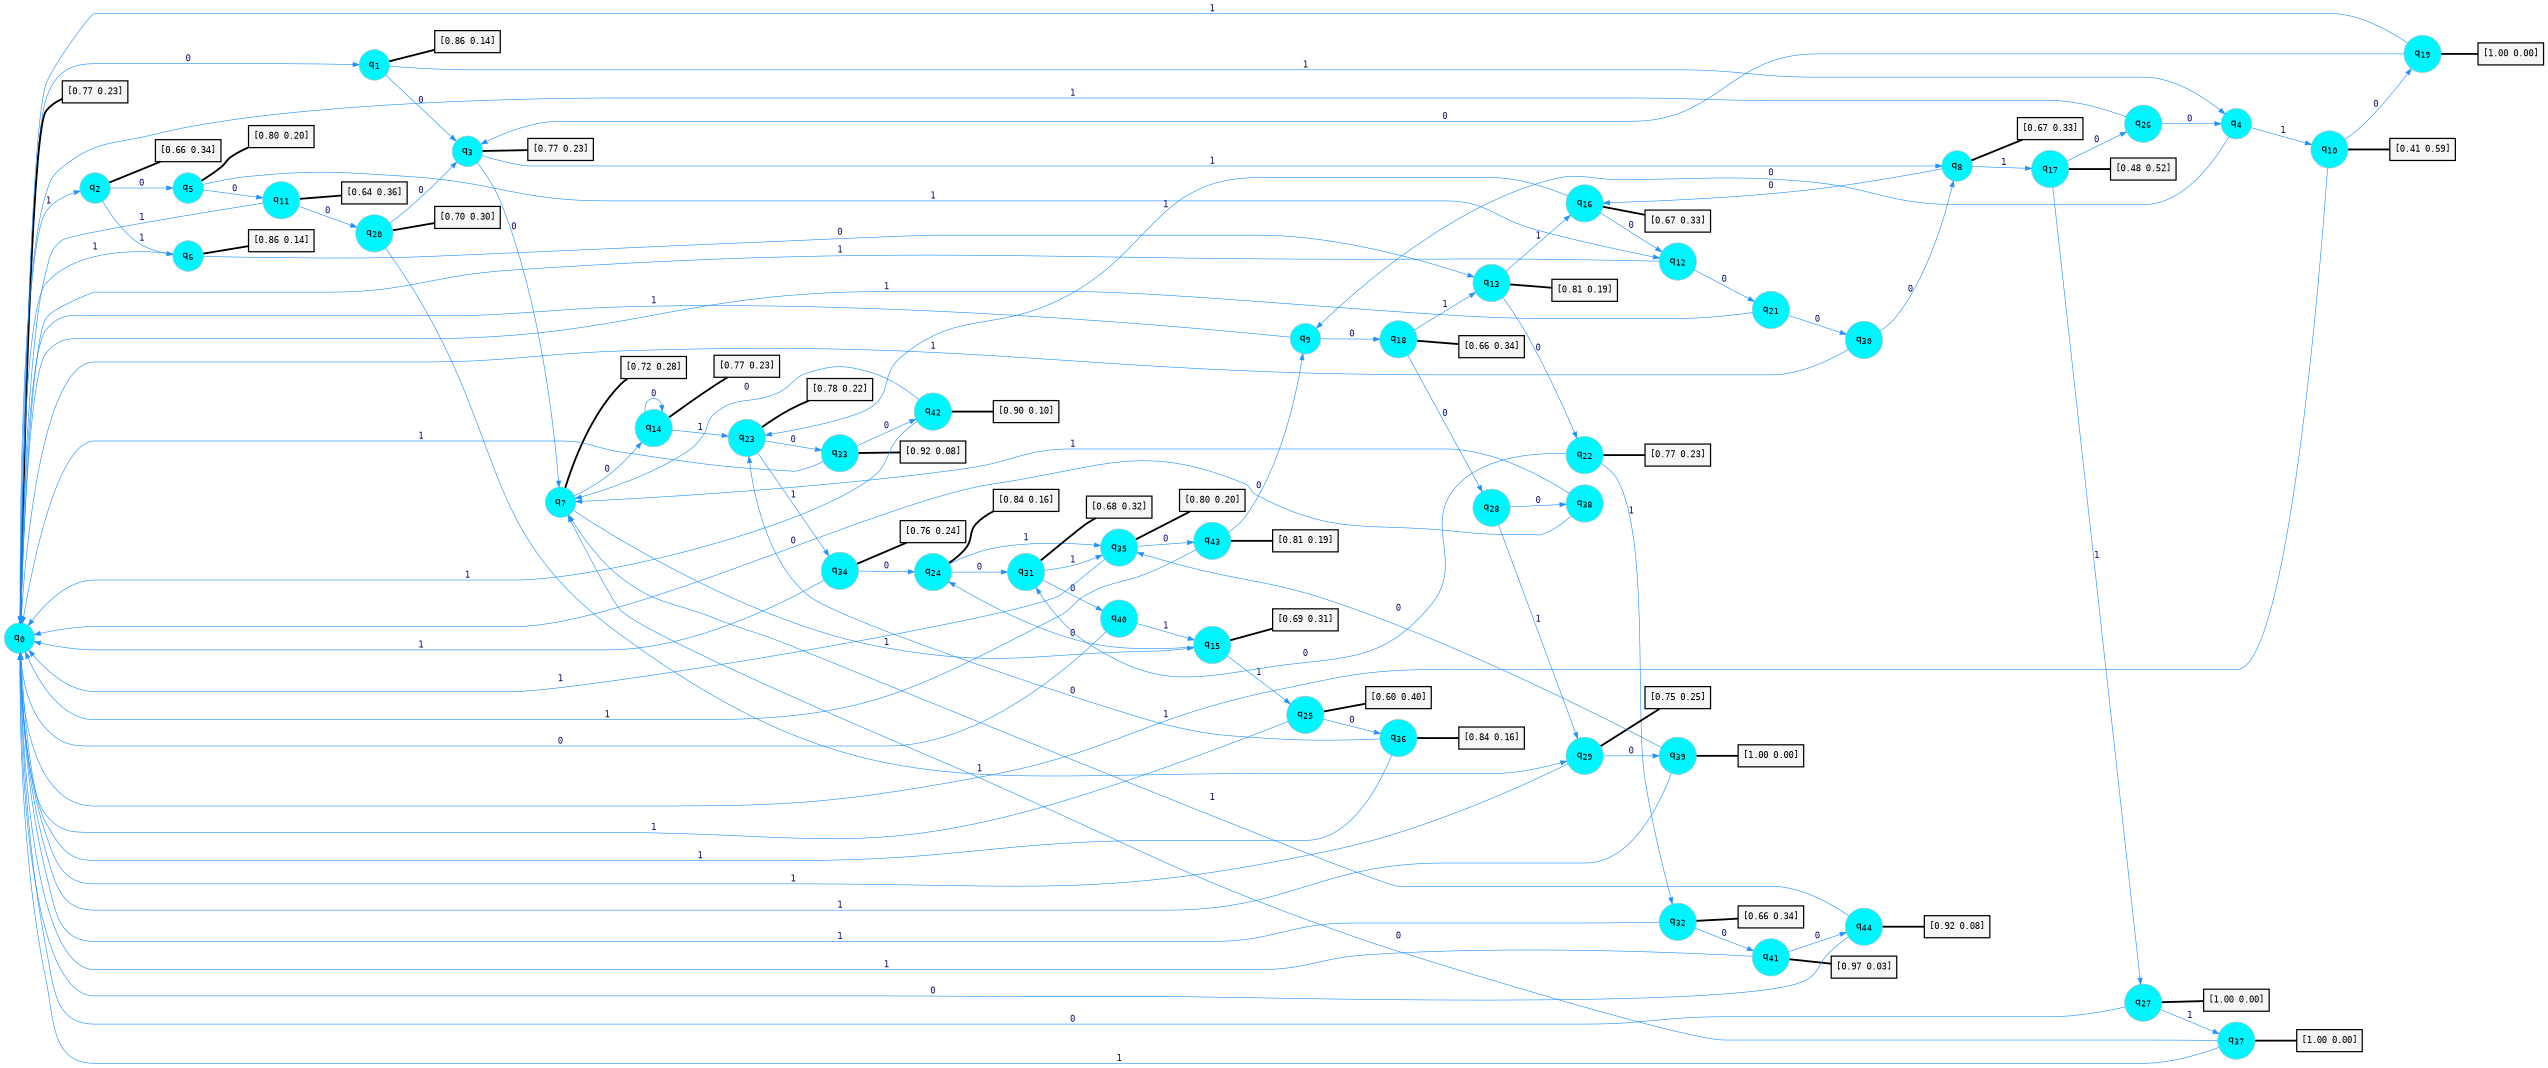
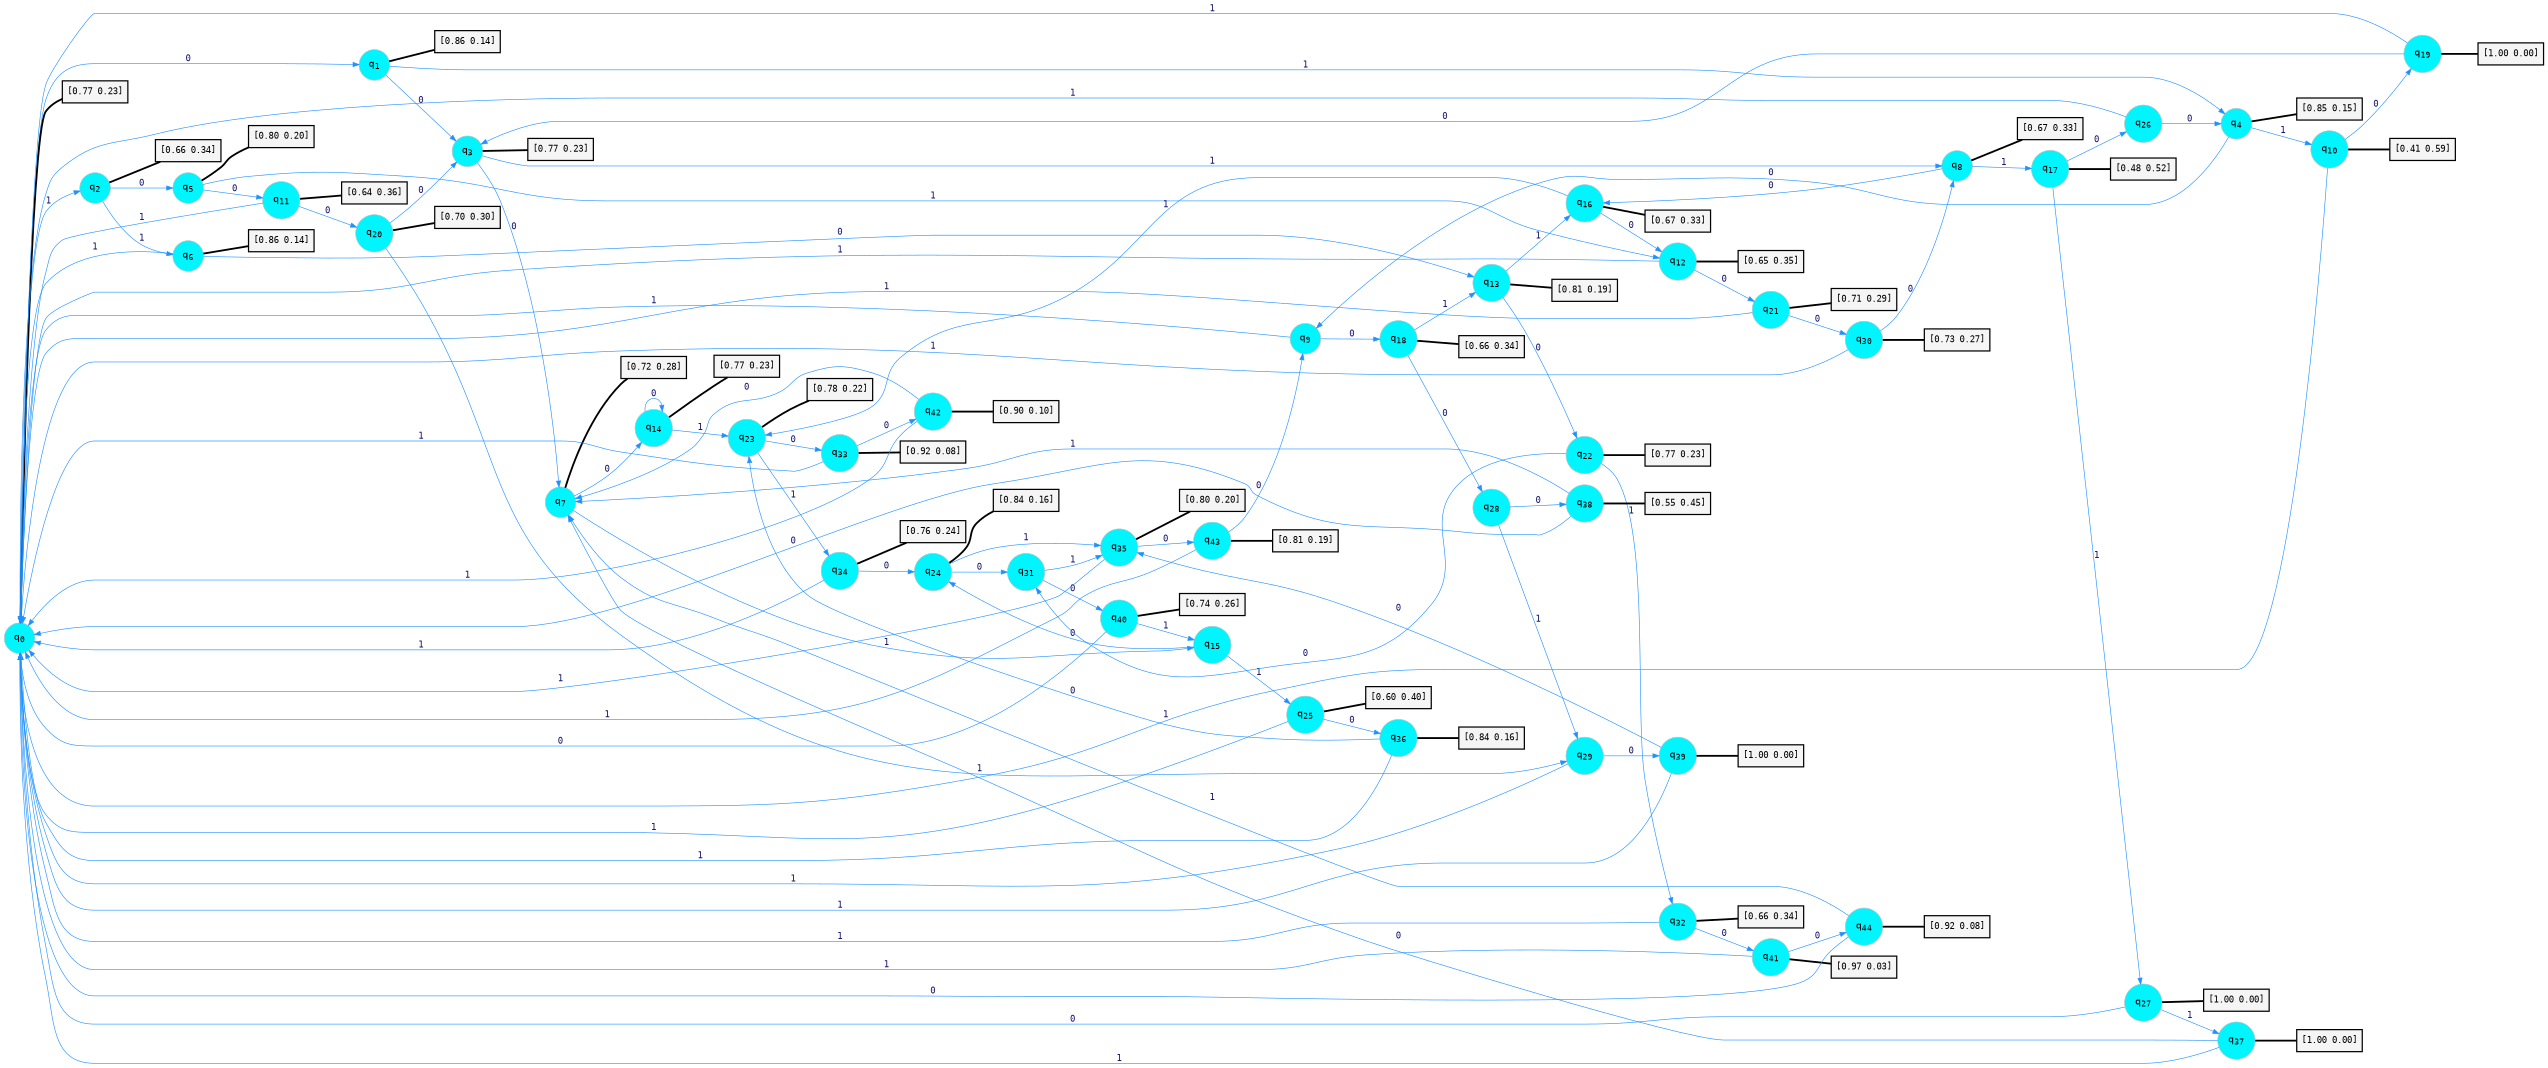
node "[0.85 0.15]": added
node "[0.65 0.35]": added
node "[0.71 0.29]": added
node "[0.73 0.27]": added
node "[0.55 0.45]": added
node "[0.68 0.32]": removed
node "[0.74 0.26]": added
node "[0.69 0.31]": removed
node "[0.75 0.25]": removed
